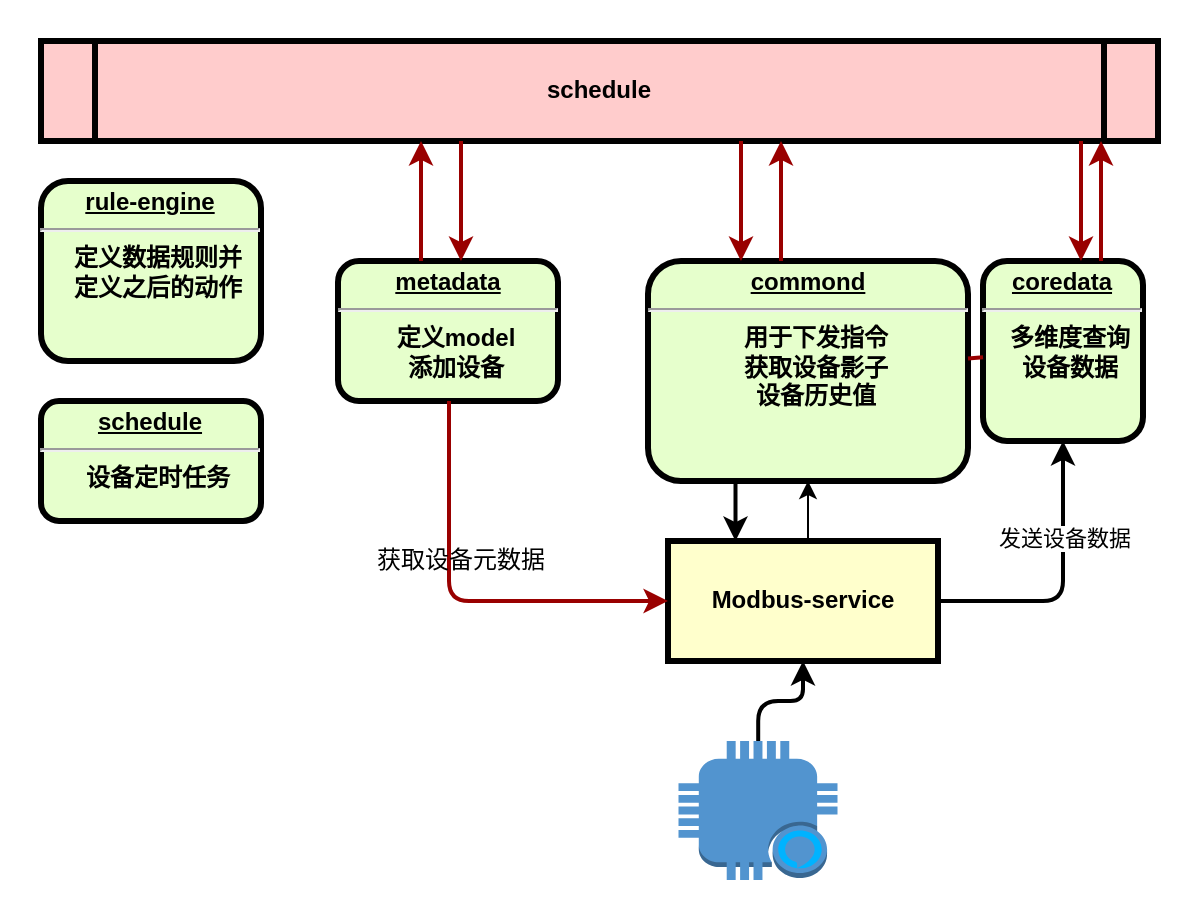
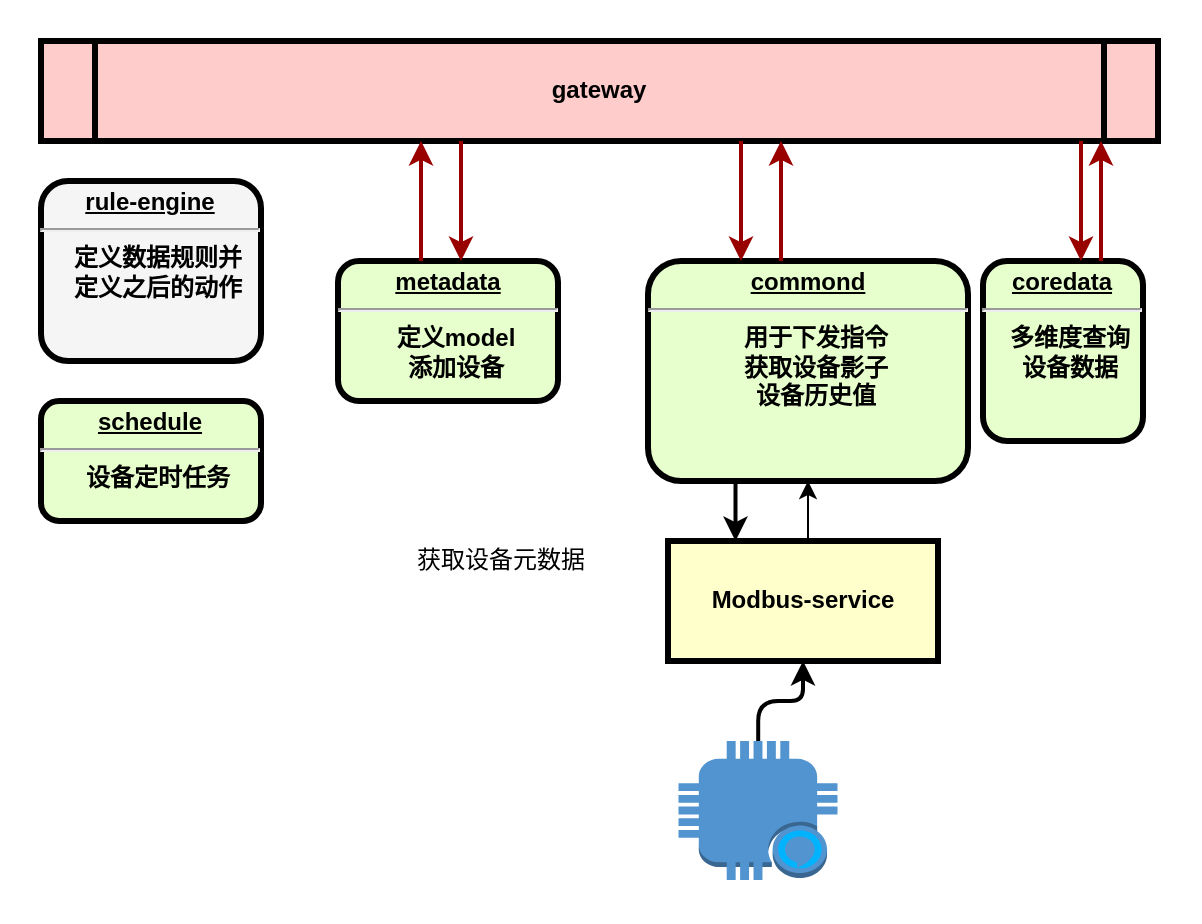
node "schedule": label "schedule" -> "gateway"
node "rule-engine 定义数据规则并 定义之后的动作": fillcolor #e6ffcc -> #f5f5f5
edge "coredata 多维度查询 设备数据" -- "commond 用于下发指令 获取设备影子 设备历史值": removed
node "获取设备元数据": moved (461, 561) -> (501, 561)
edge "Modbus-service" -> "coredata 多维度查询 设备数据": removed, label "发送设备数据"
edge "metadata 定义model 添加设备" -> "Modbus-service": removed
